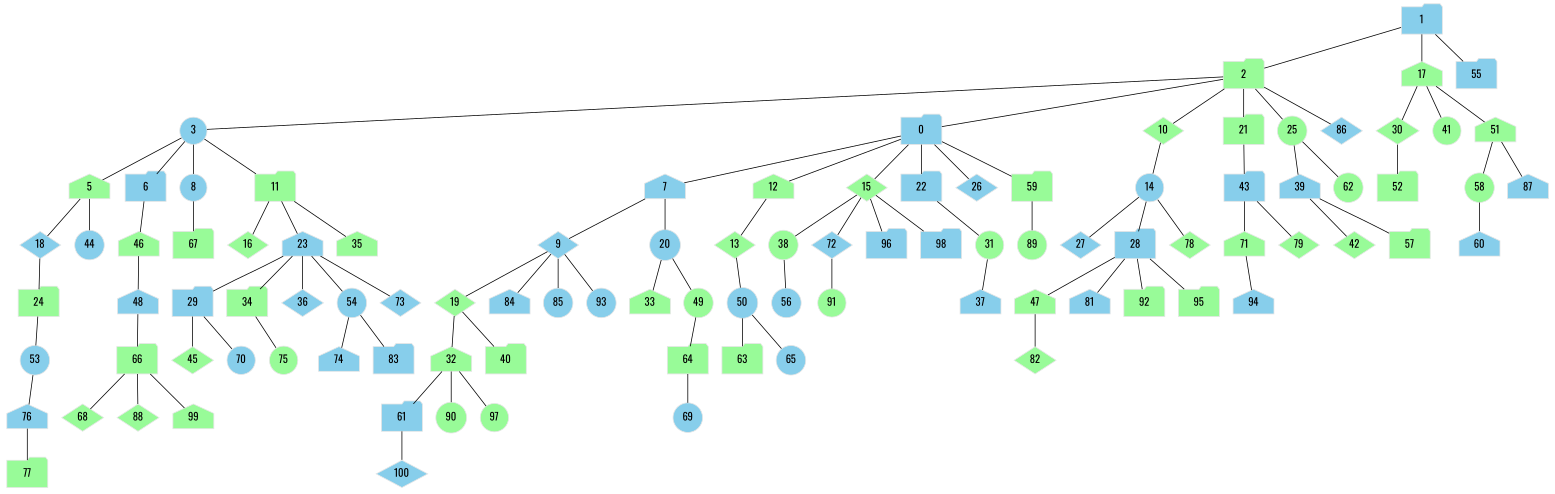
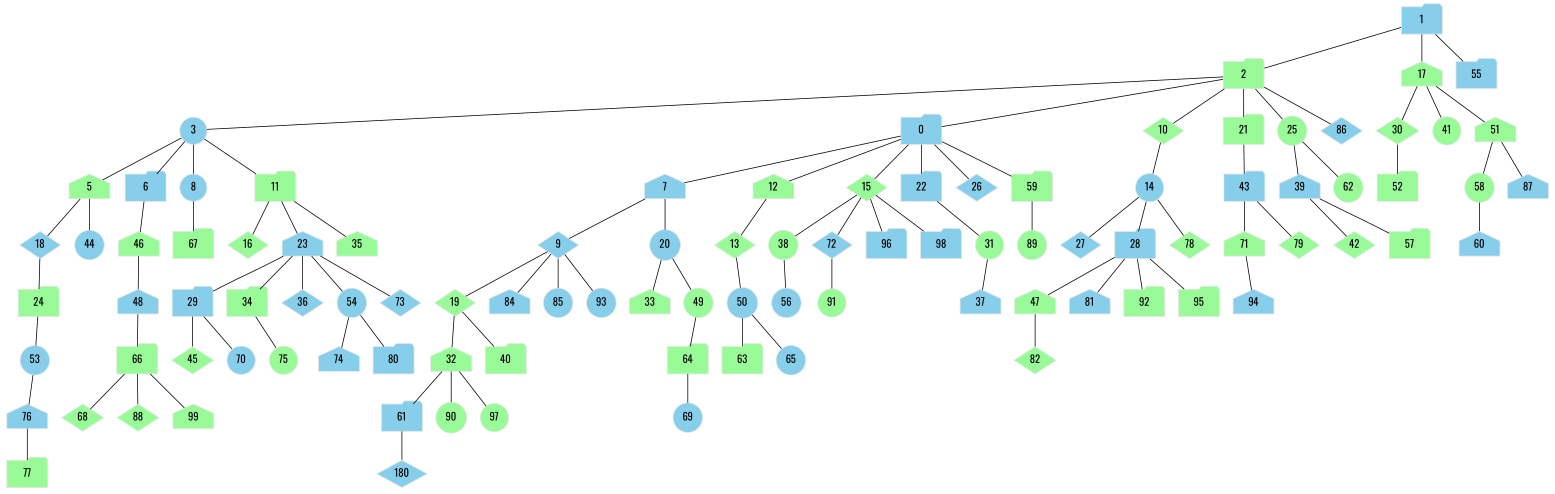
node "83": label "83" -> "80"
node "100": label "100" -> "180"
